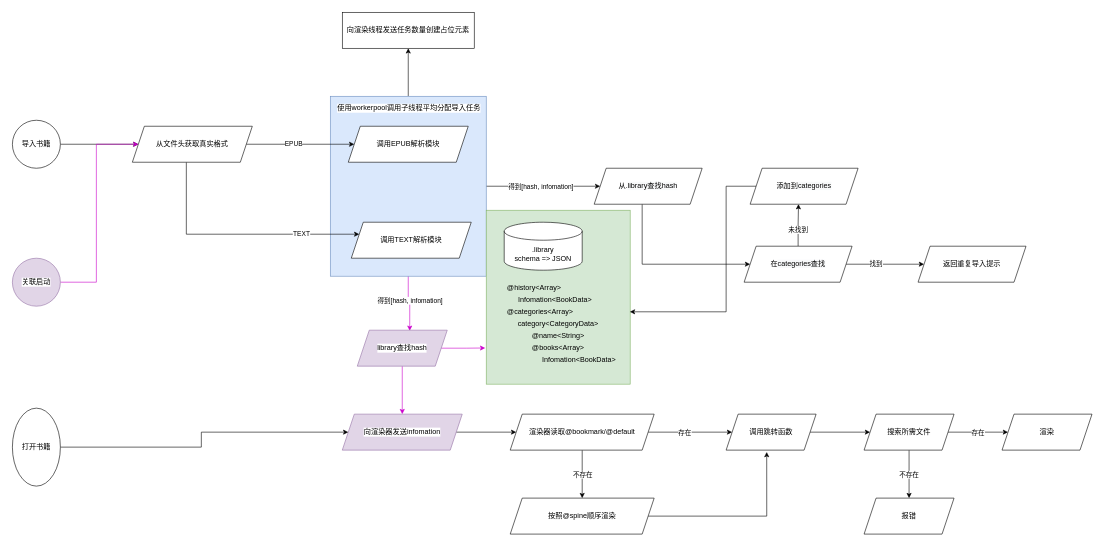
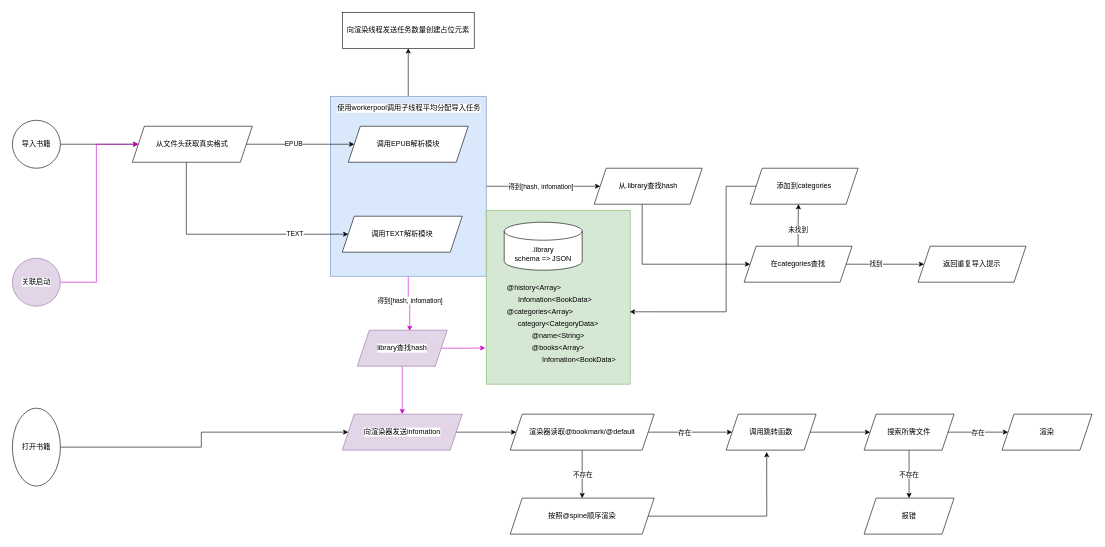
node "调用TEXT解析模块": moved (411, 240) -> (402, 234)
